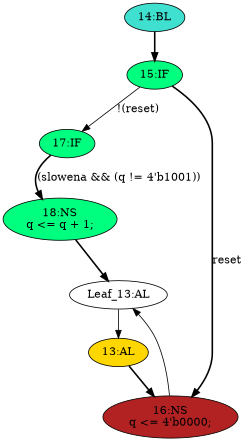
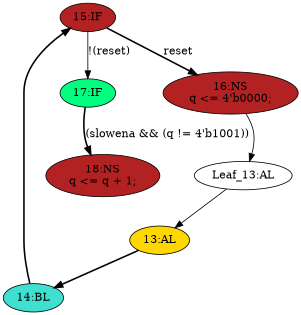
node "15:IF": fillcolor springgreen -> firebrick
node "18:NS q <= q + 1;": fillcolor springgreen -> firebrick
edge "18:NS q <= q + 1;" -> "Leaf_13:AL": removed
edge "13:AL" -> "16:NS q <= 4'b0000;": now "13:AL" -> "14:BL"
